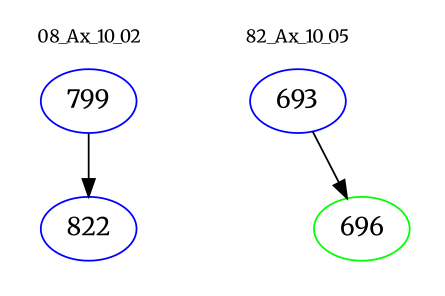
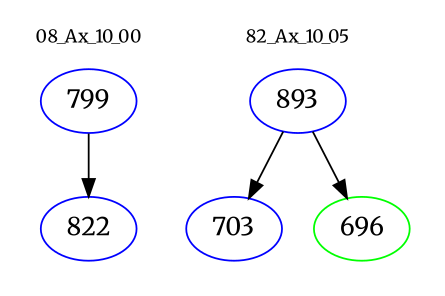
cluster "08_Ax_10_02": label "08_Ax_10_02" -> "08_Ax_10_00"
node "693": label "693" -> "893"
node "703": added
